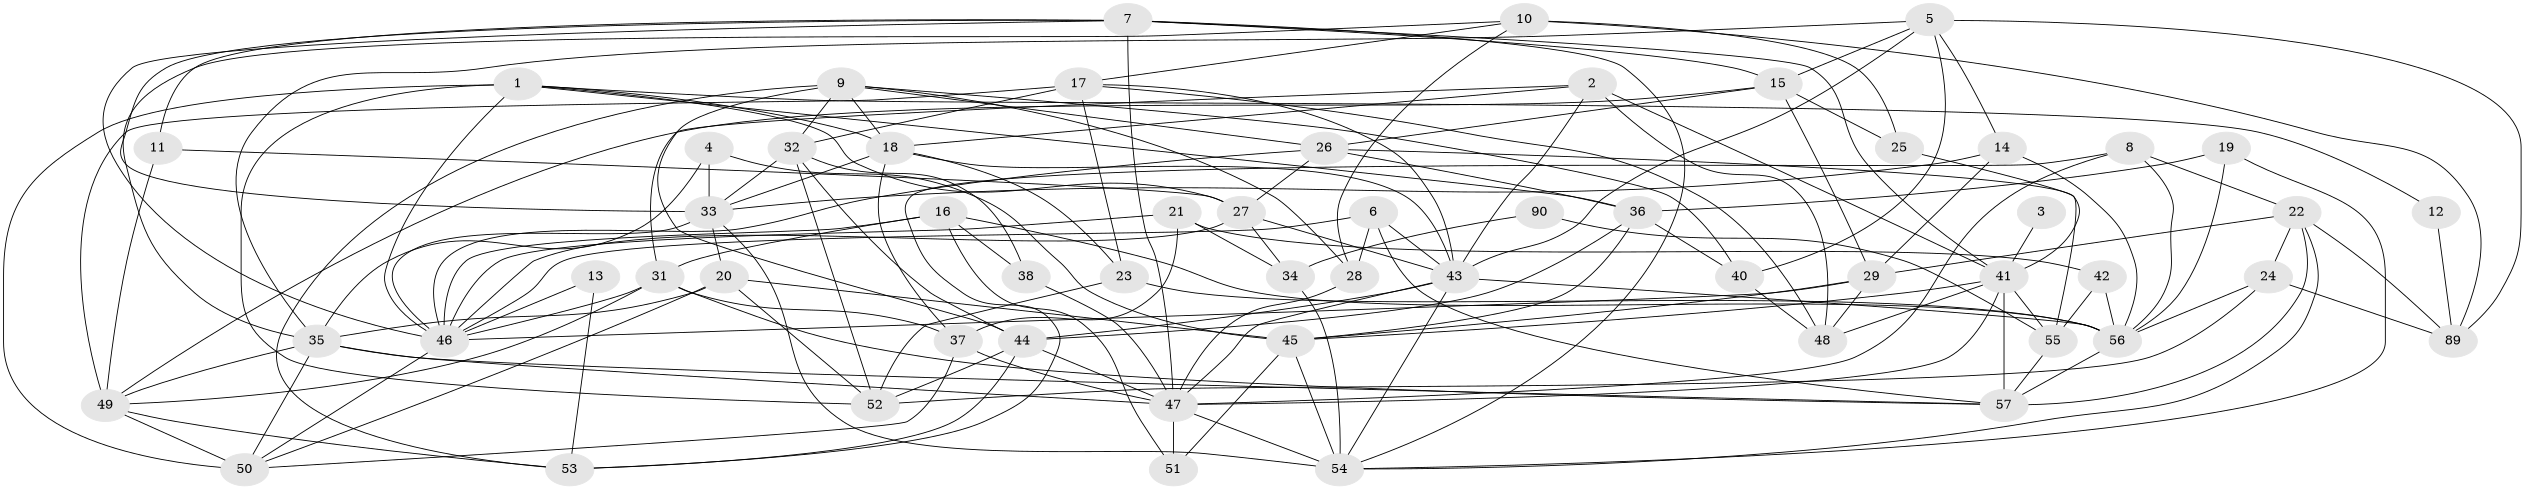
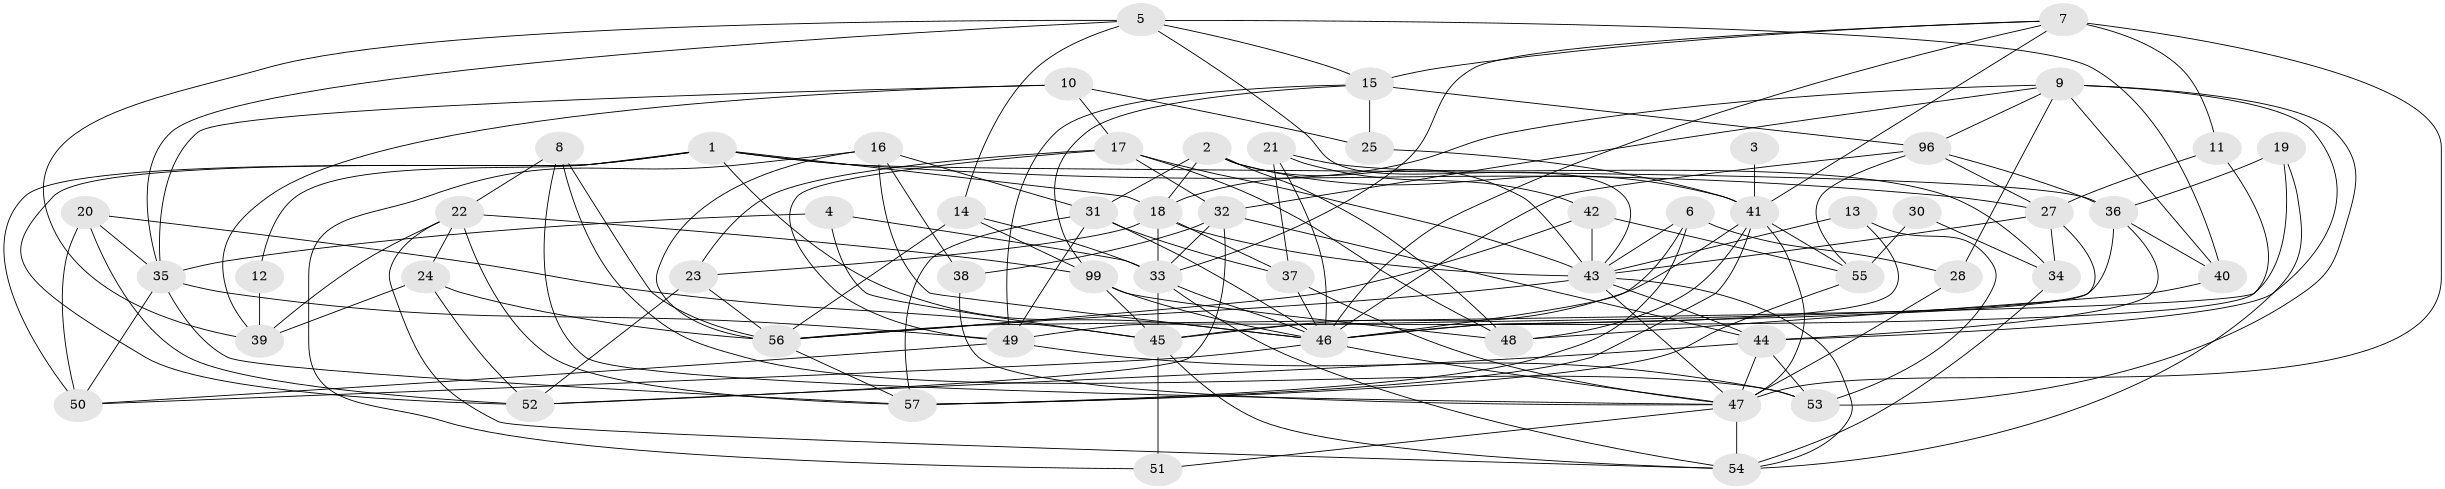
edge "7" -- "54": removed
edge "10" -- "28": removed
node "26": label "26" -> "96"
node "90": label "90" -> "30"
edge "13" -- "43": added
edge "33" -- "20": now "33" -- "45"
edge "42" -- "43": added
node "29": label "29" -> "99"
node "89": label "89" -> "39"
edge "35" -- "47": now "46" -- "47"
edge "37" -- "50": now "37" -- "46"
